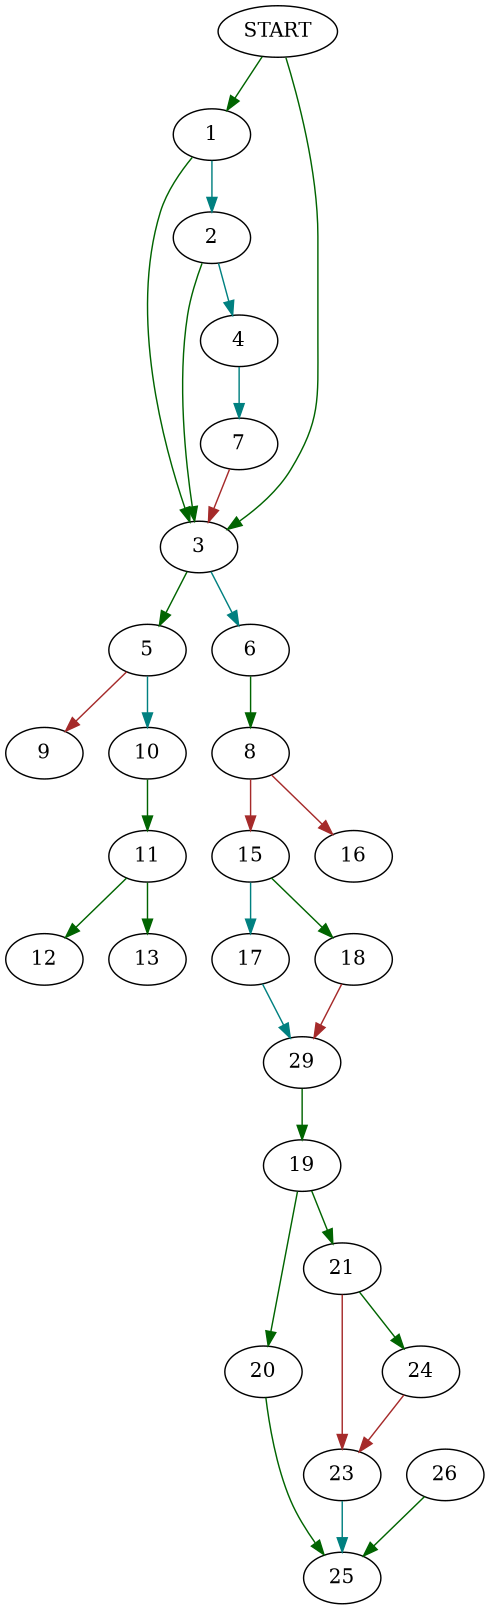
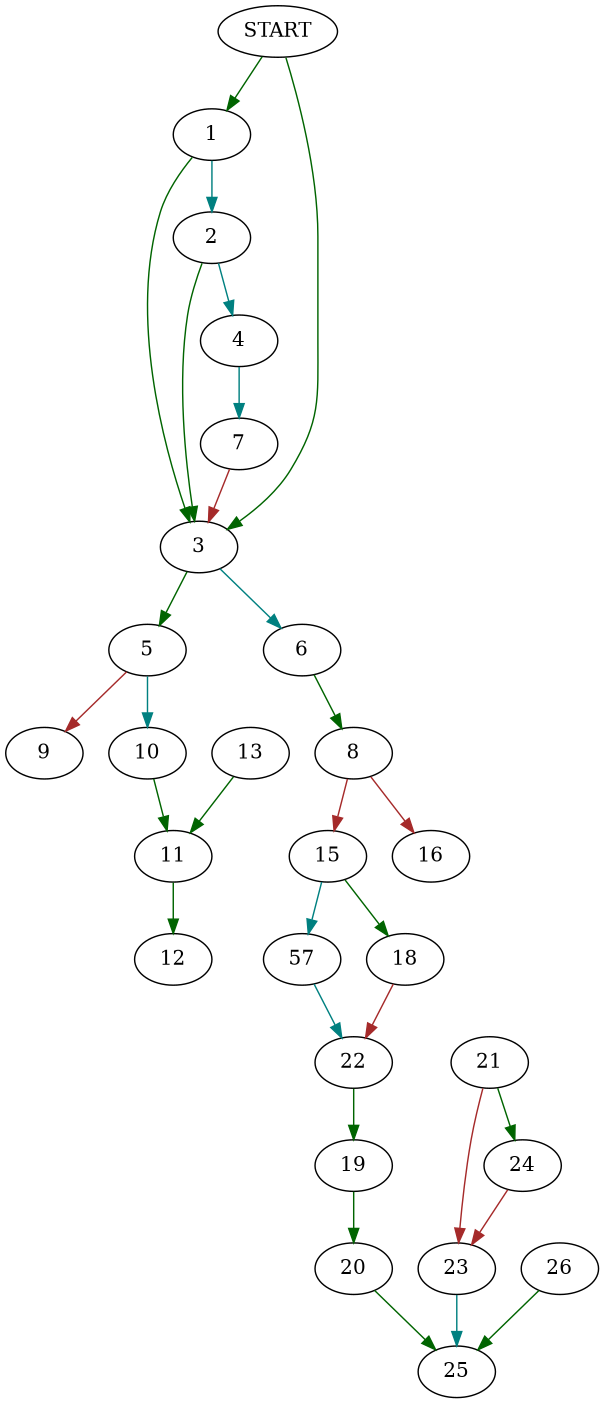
edge "11" -> "13": reversed
node "17": label "17" -> "57"
node "29": label "29" -> "22"
edge "19" -> "21": removed
